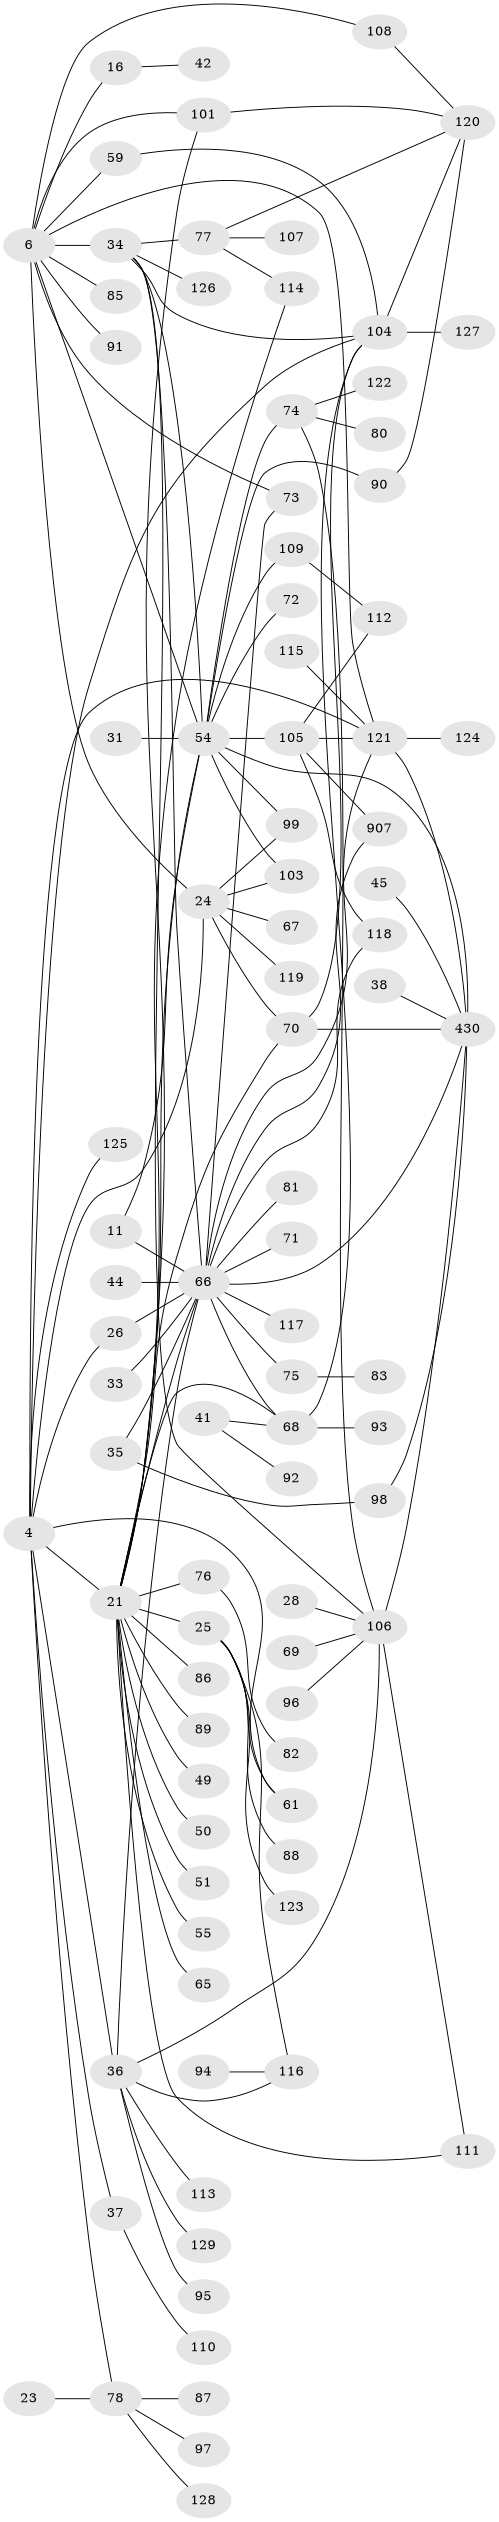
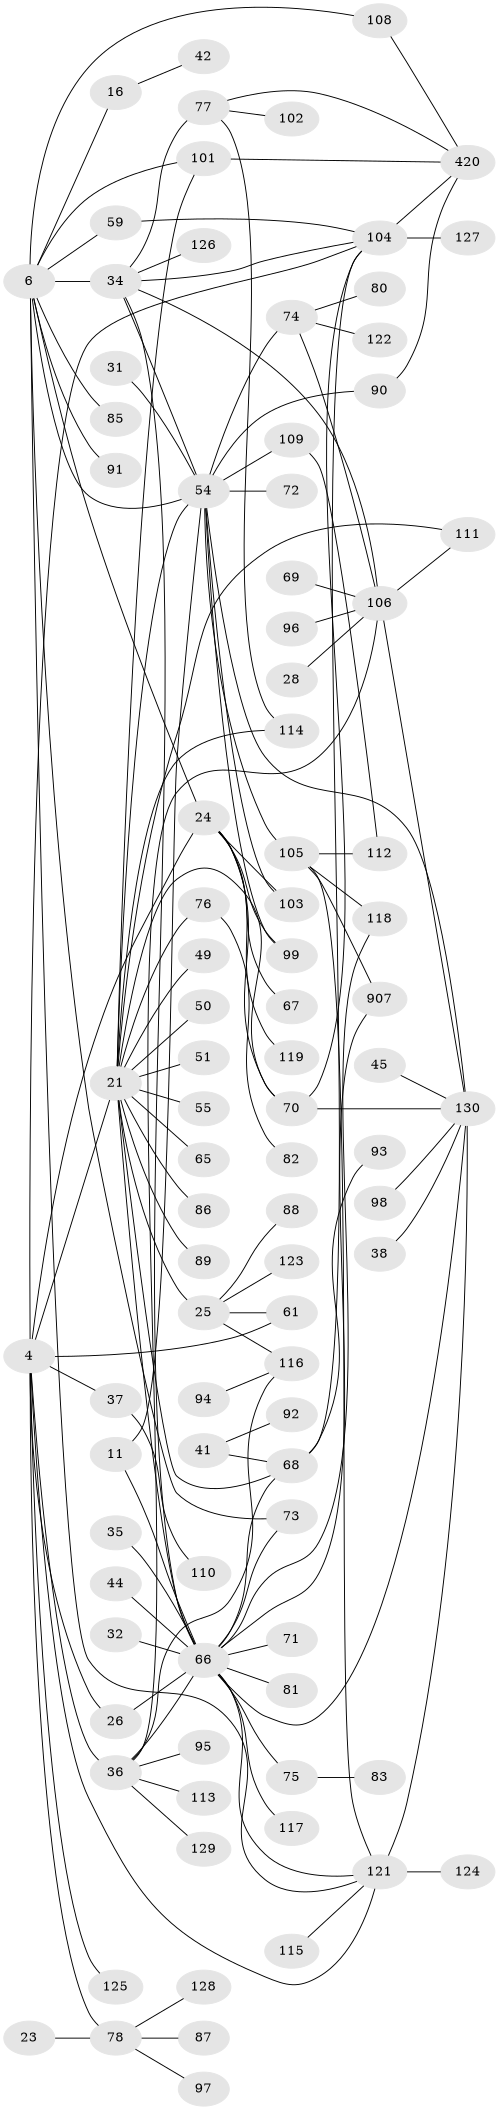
node "120": label "120" -> "420"
node "107": label "107" -> "102"
node "430": label "430" -> "130"
node "33": label "33" -> "32"
edge "35" -- "98": removed
